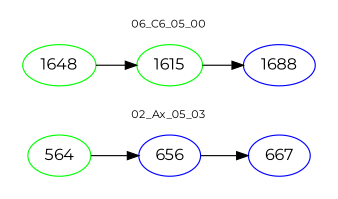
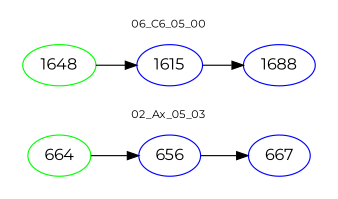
node "1615": color green -> blue
node "564": label "564" -> "664"
